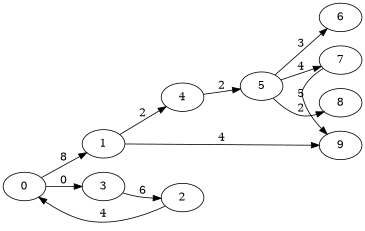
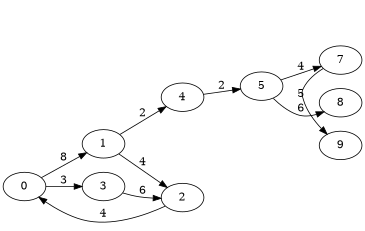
node "6": removed
edge "5" -> "8": label "2" -> "6"
edge "1" -> "9": now "1" -> "2"
edge "0" -> "3": label "0" -> "3"
